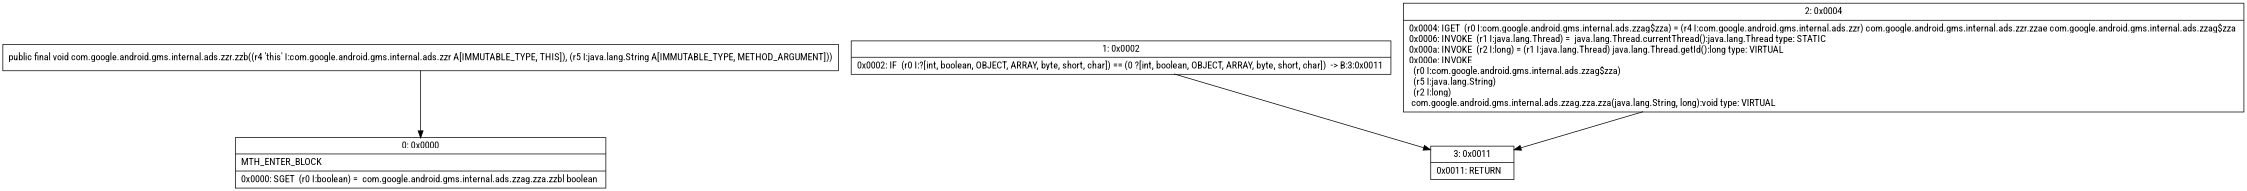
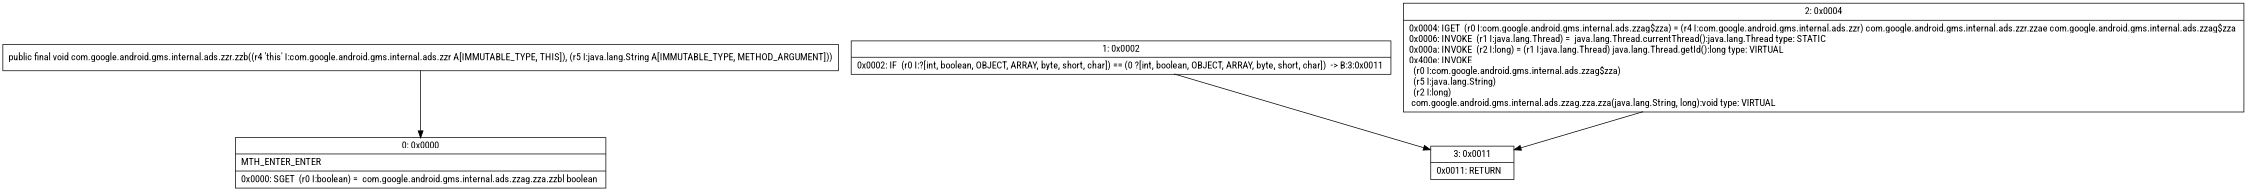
node "2: 0x0004": text "0x000e: INVOKE" -> "0x400e: INVOKE"
node "0: 0x0000": text "MTH_ENTER_BLOCK" -> "MTH_ENTER_ENTER"
